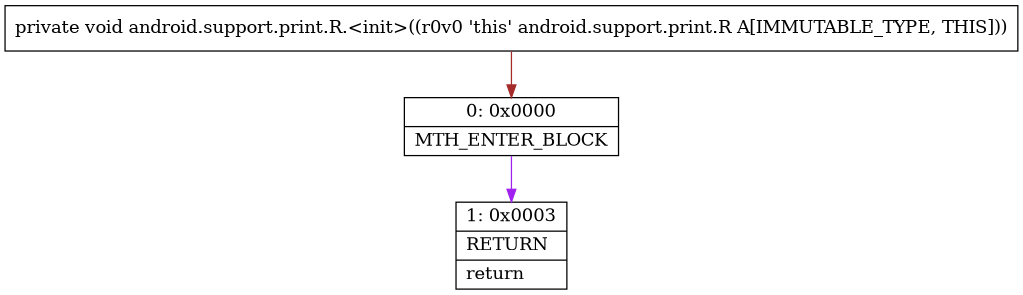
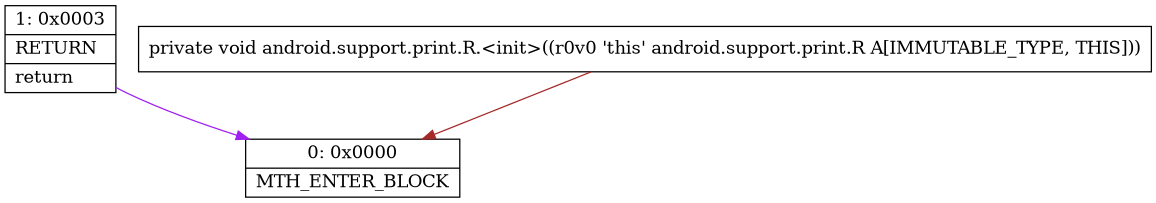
edge "0: 0x0000" -> "1: 0x0003": reversed
